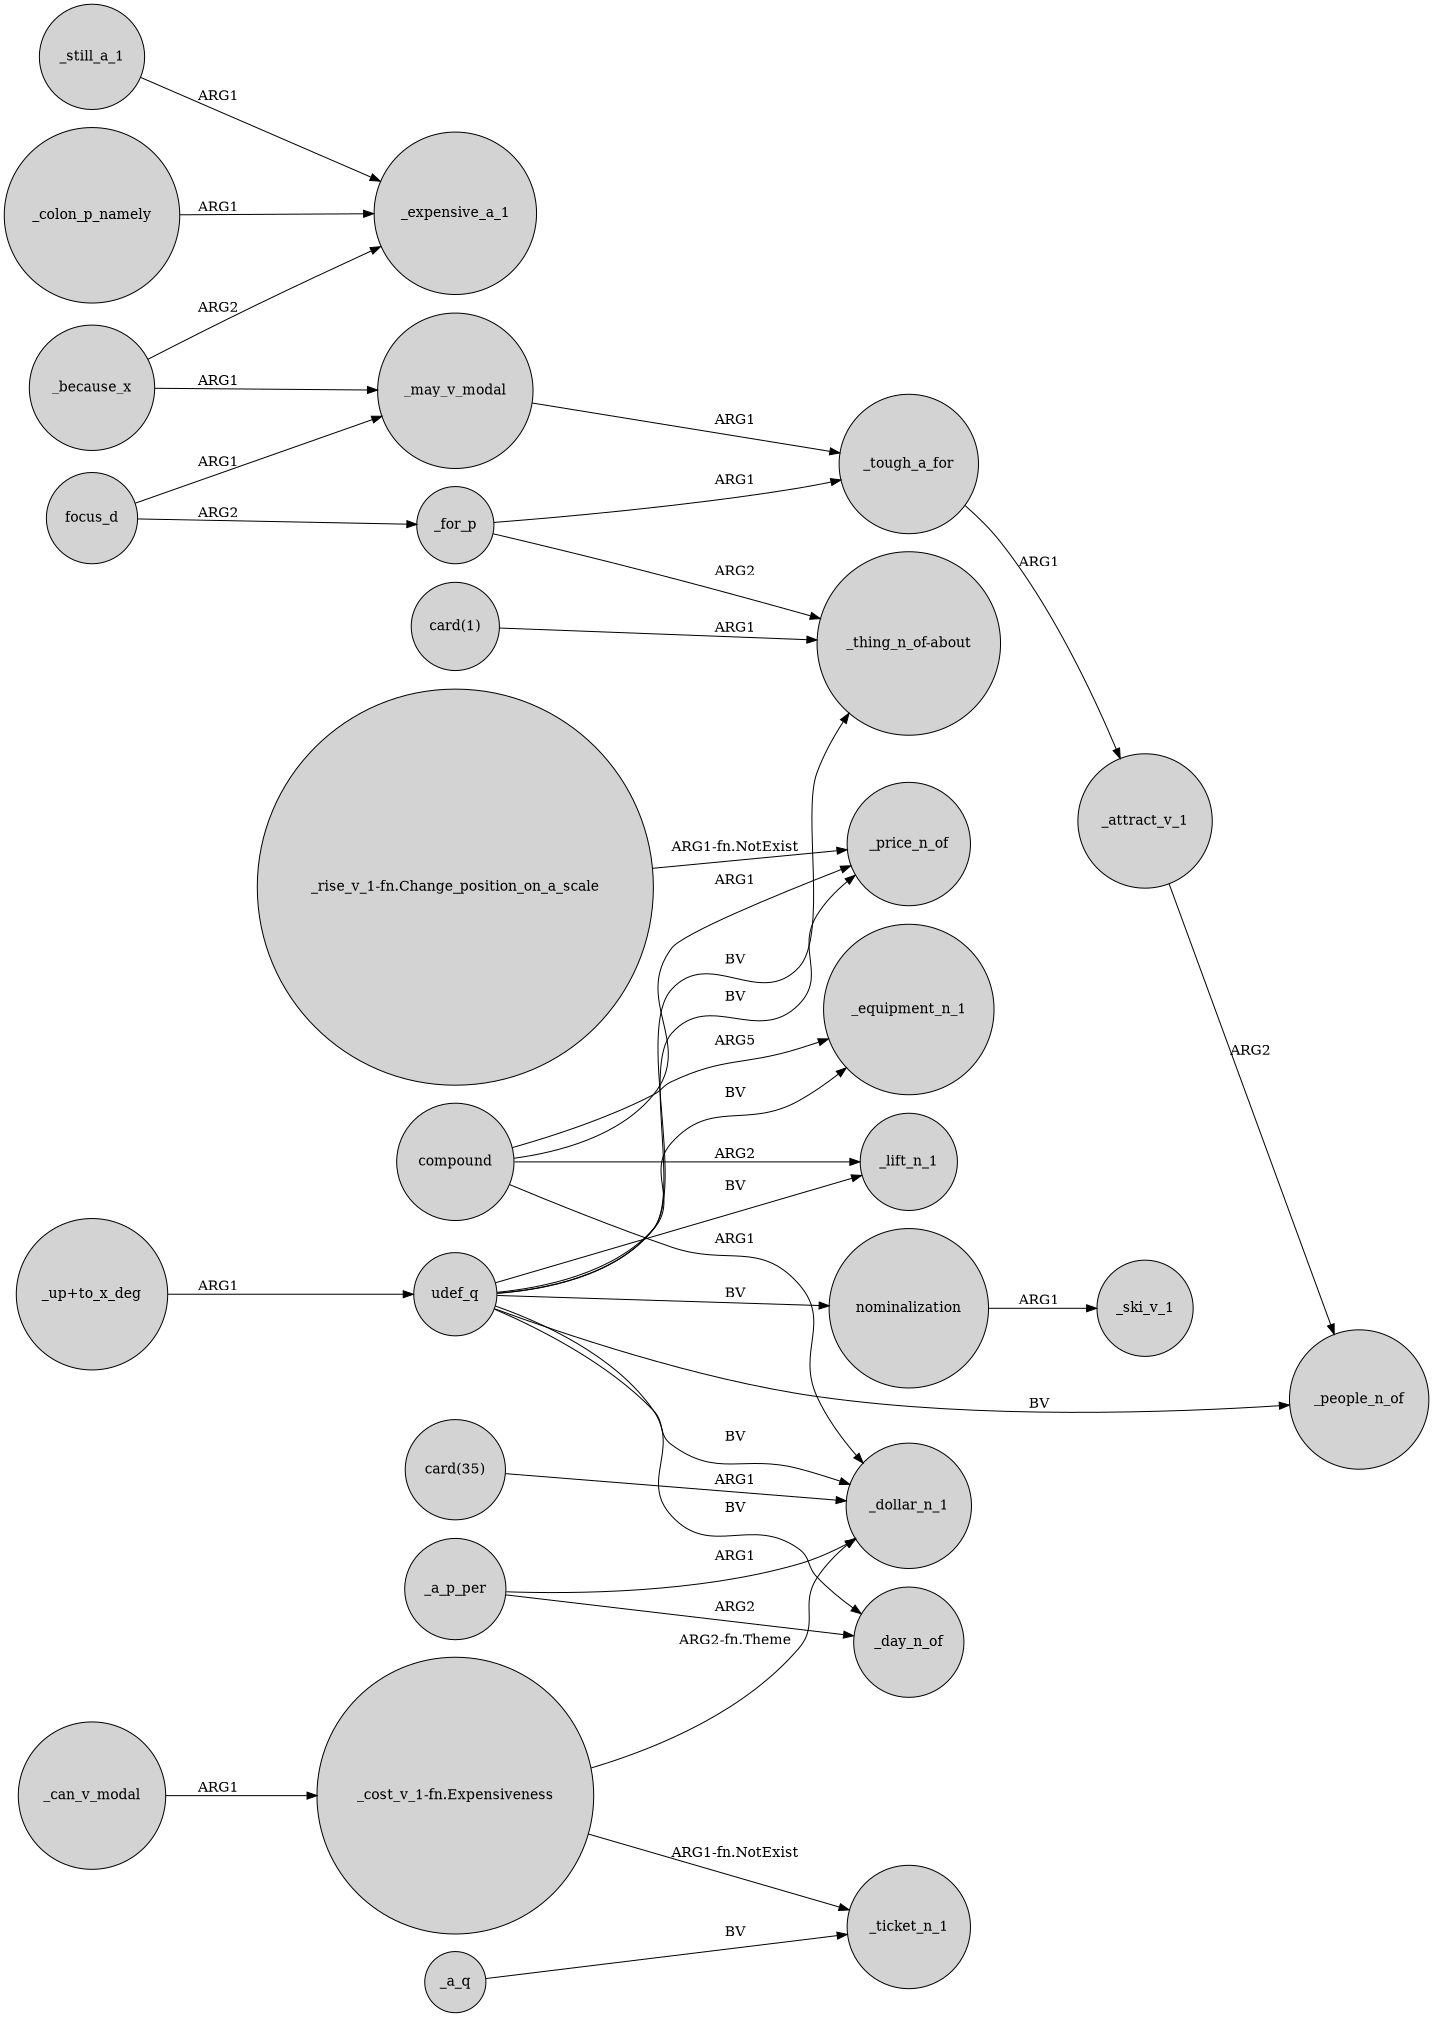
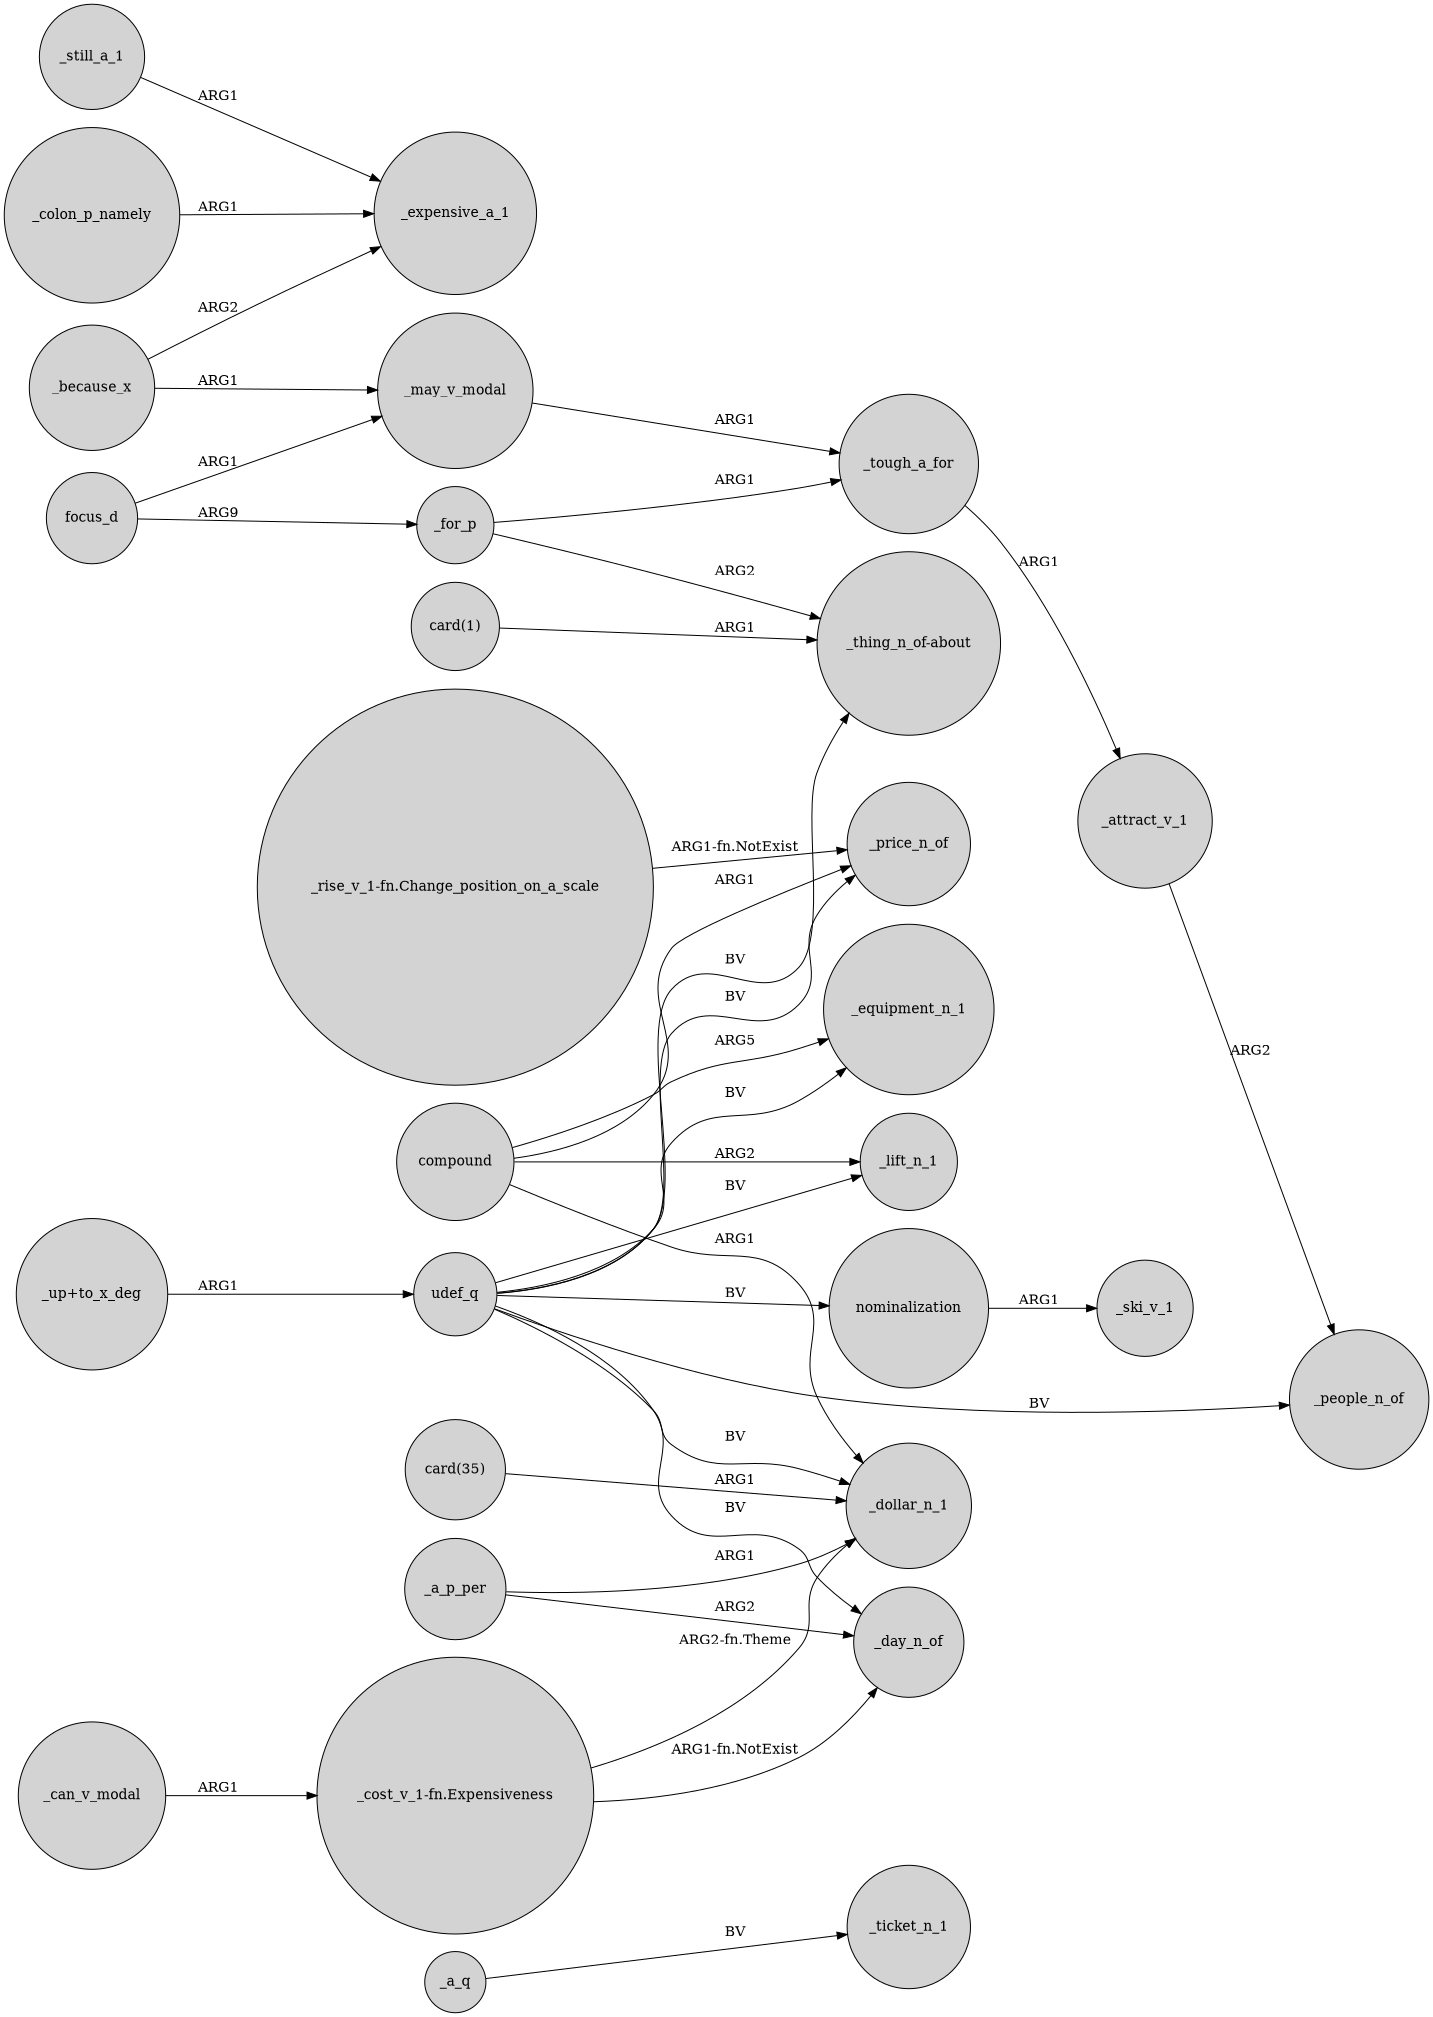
edge "focus_d" -> "_for_p": label "ARG2" -> "ARG9"
edge "_cost_v_1-fn.Expensiveness" -> "_ticket_n_1": now "_cost_v_1-fn.Expensiveness" -> "_day_n_of"
